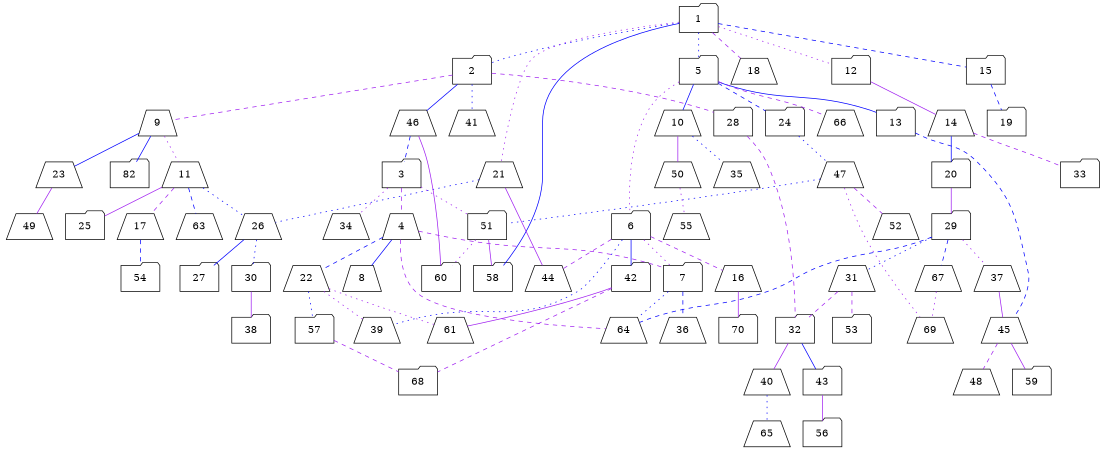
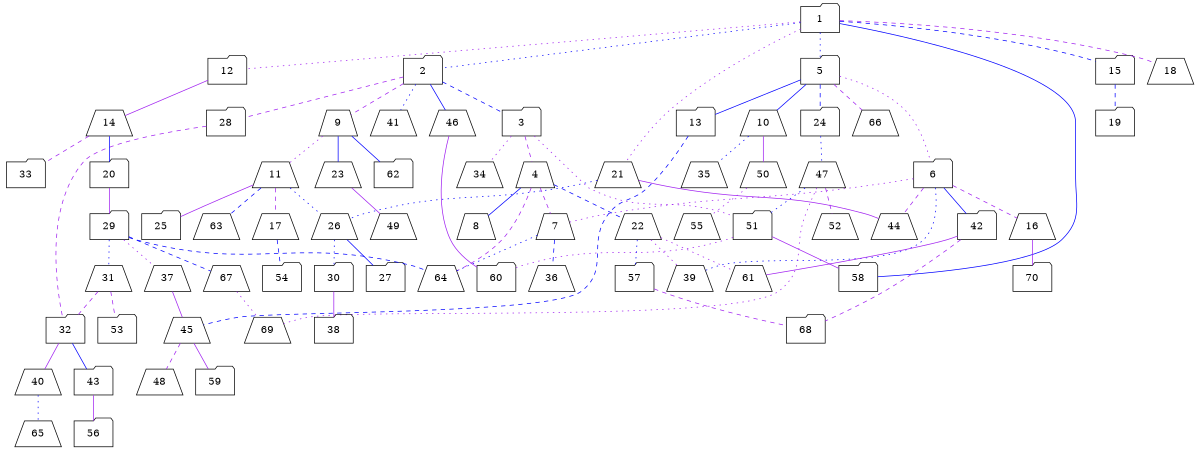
edge "46" -- "3": now "2" -- "3"
node "82": label "82" -> "62"
node "7": shape folder -> trapezium
